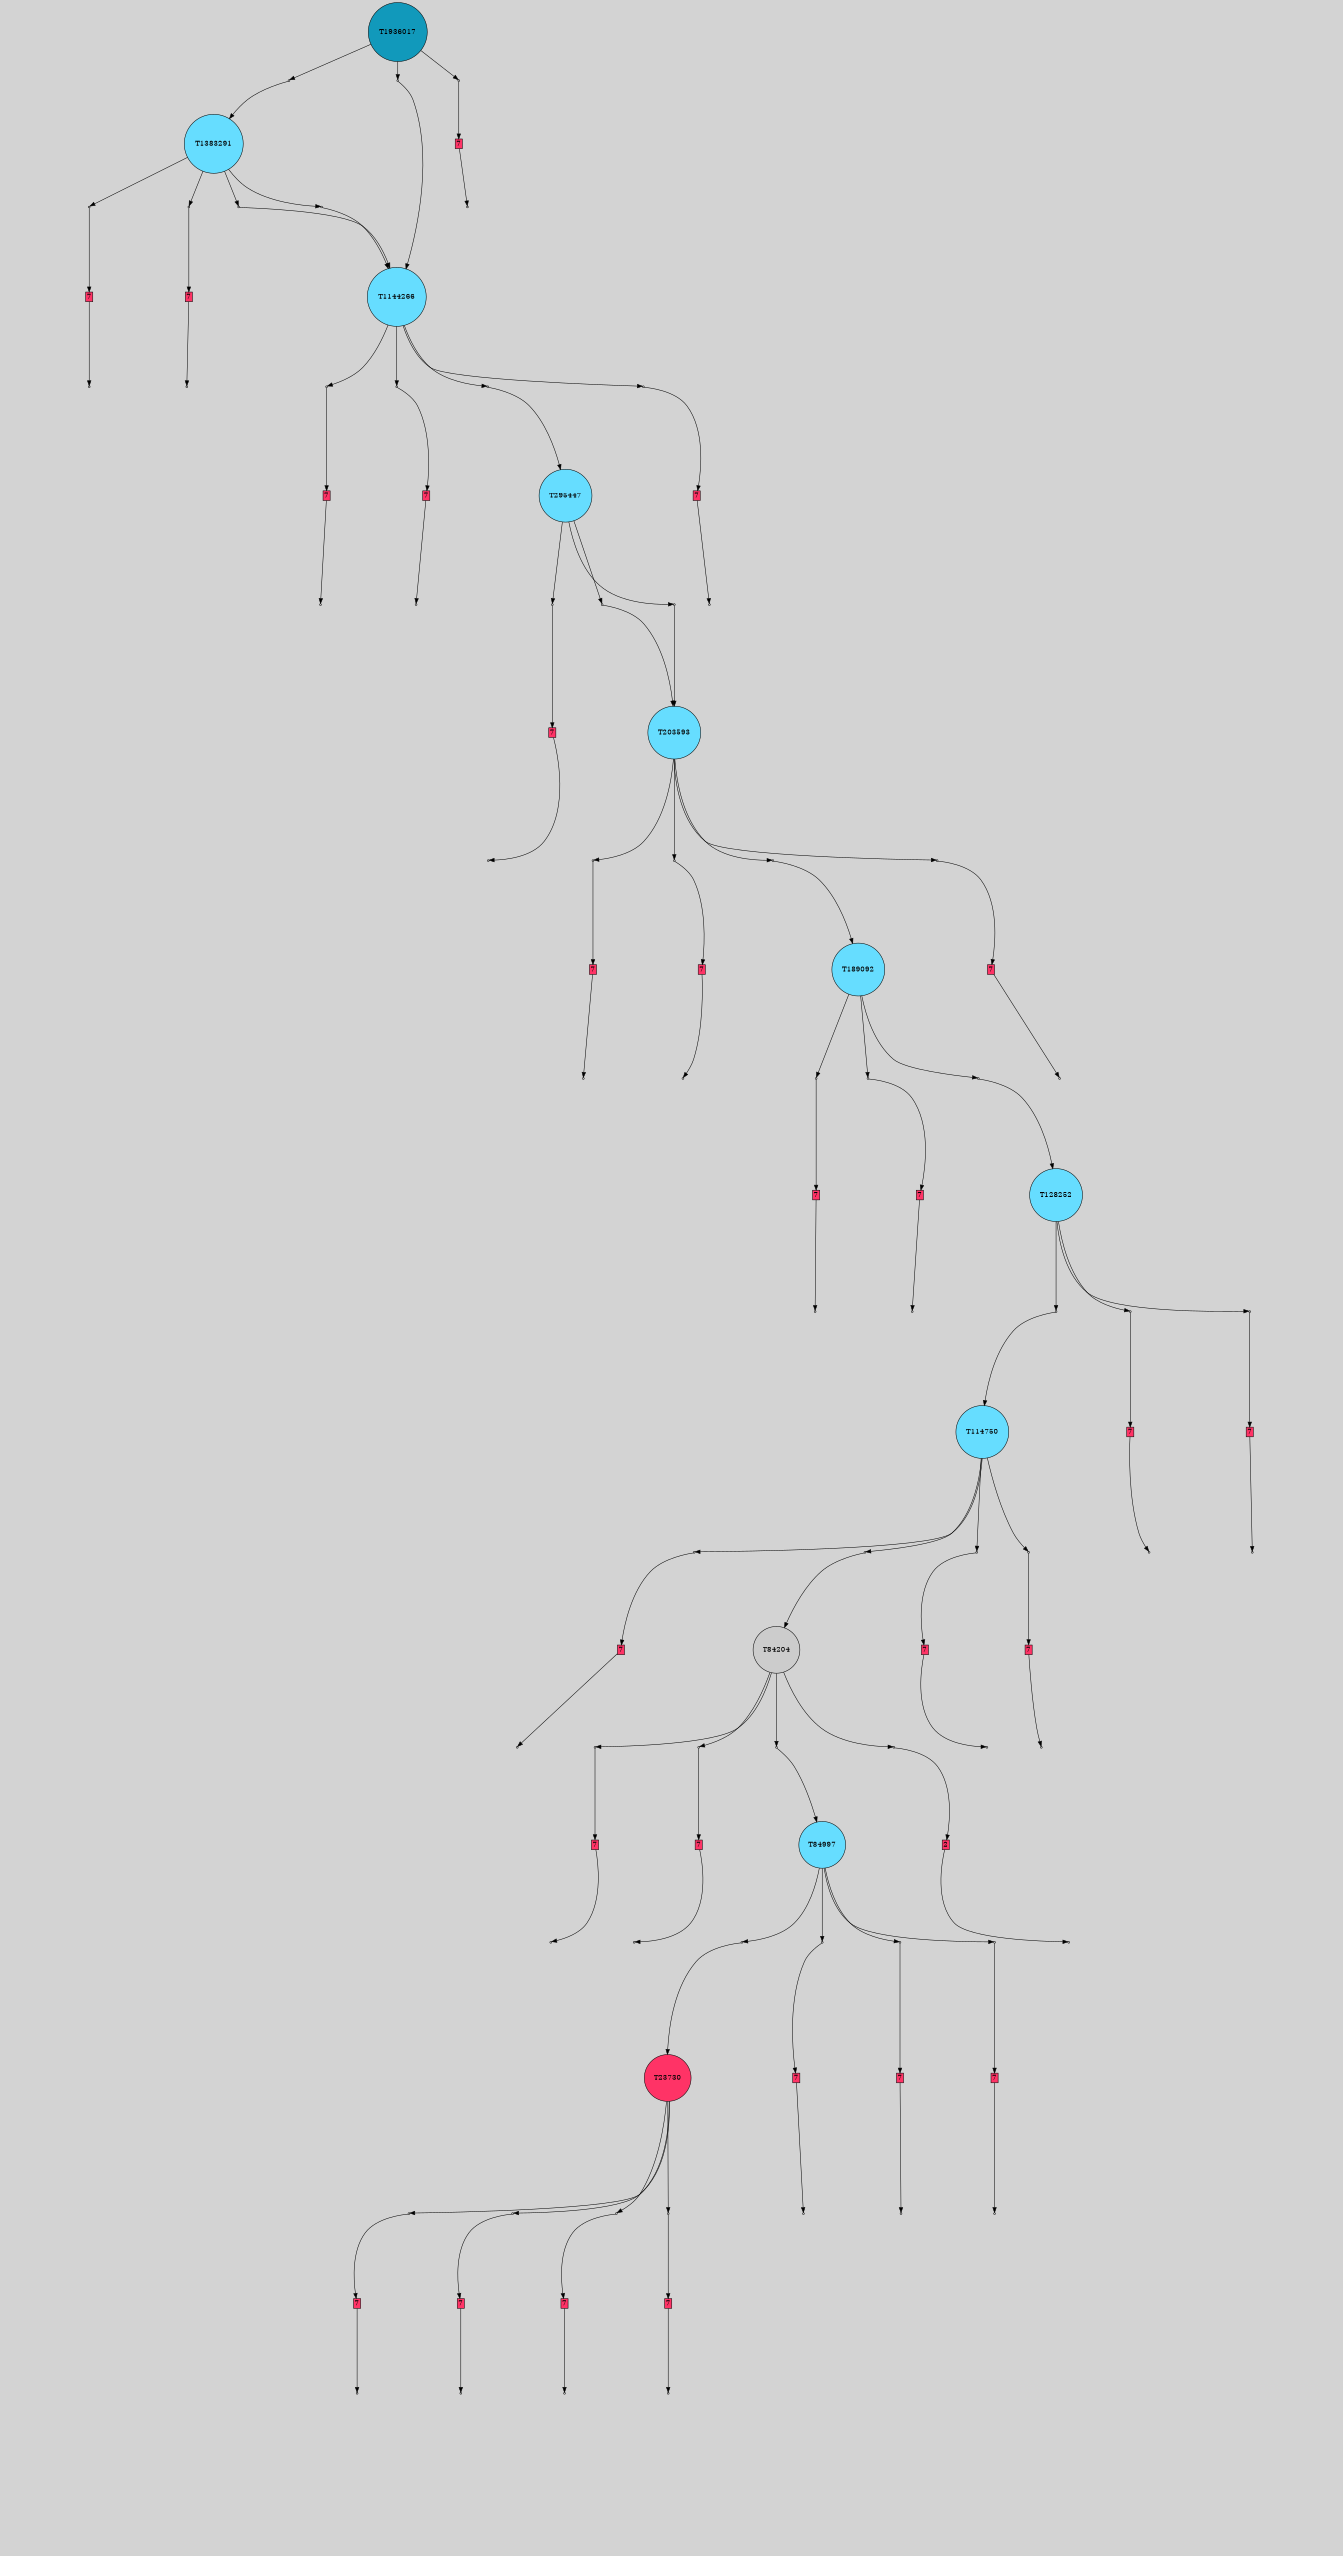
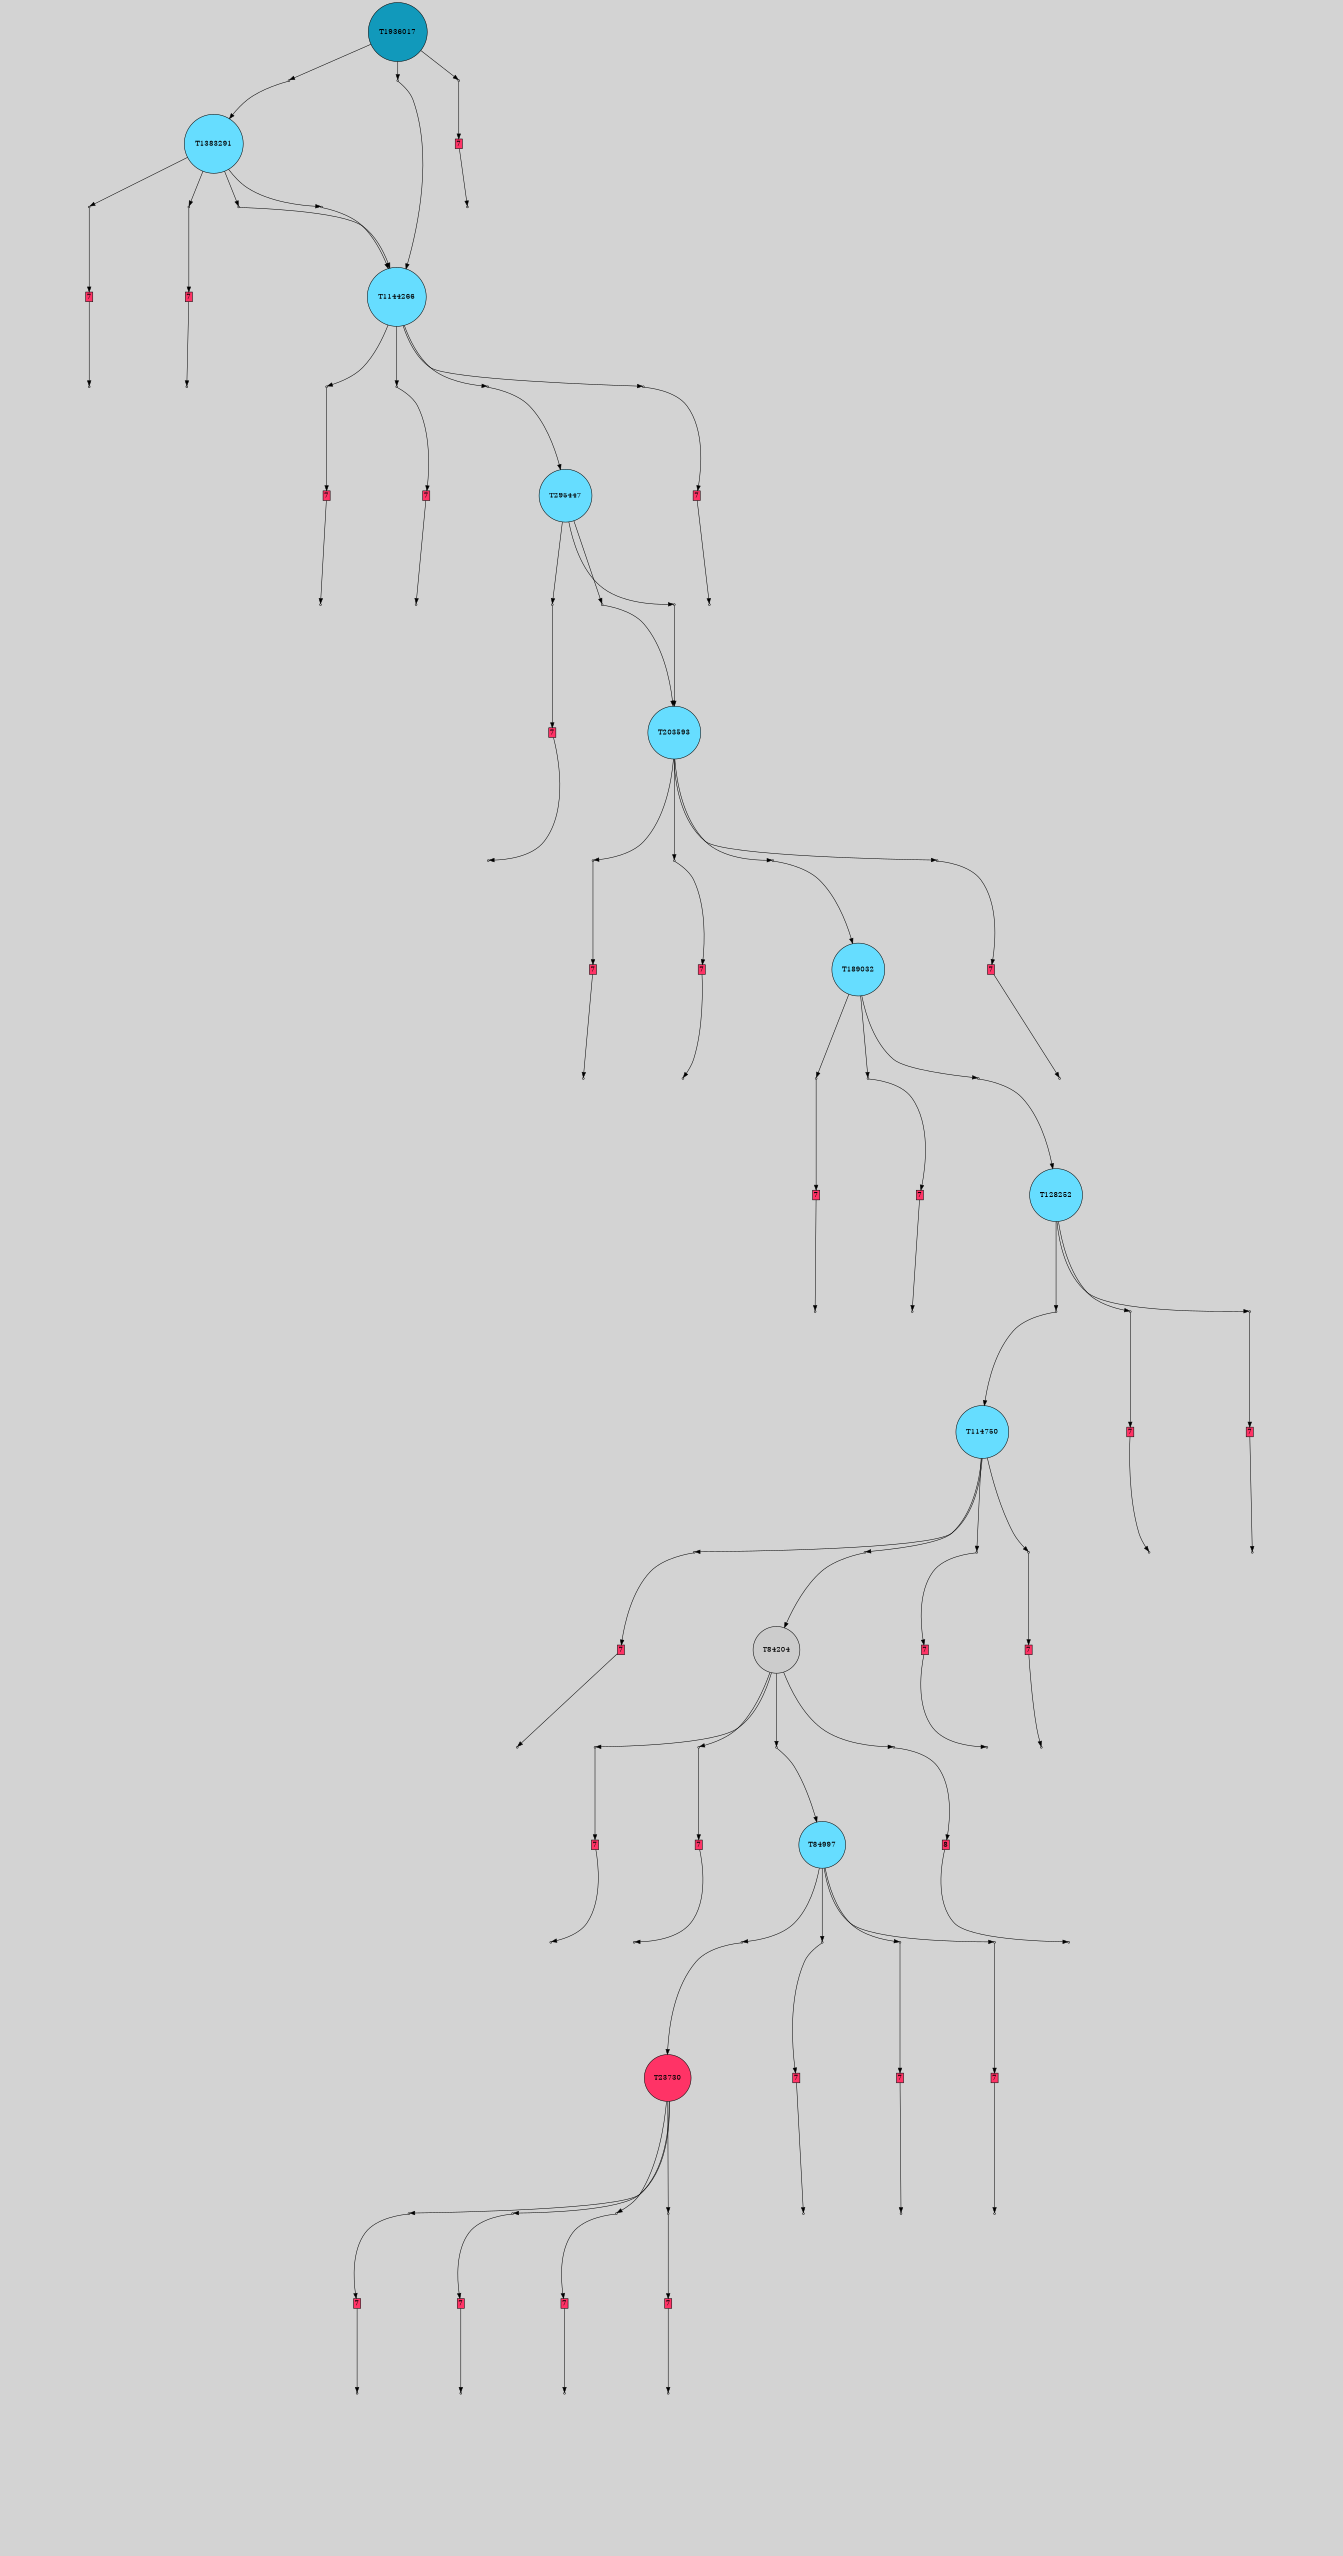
node "T189092": label "T189092" -> "T189032"
node "2": label "2" -> "8"
